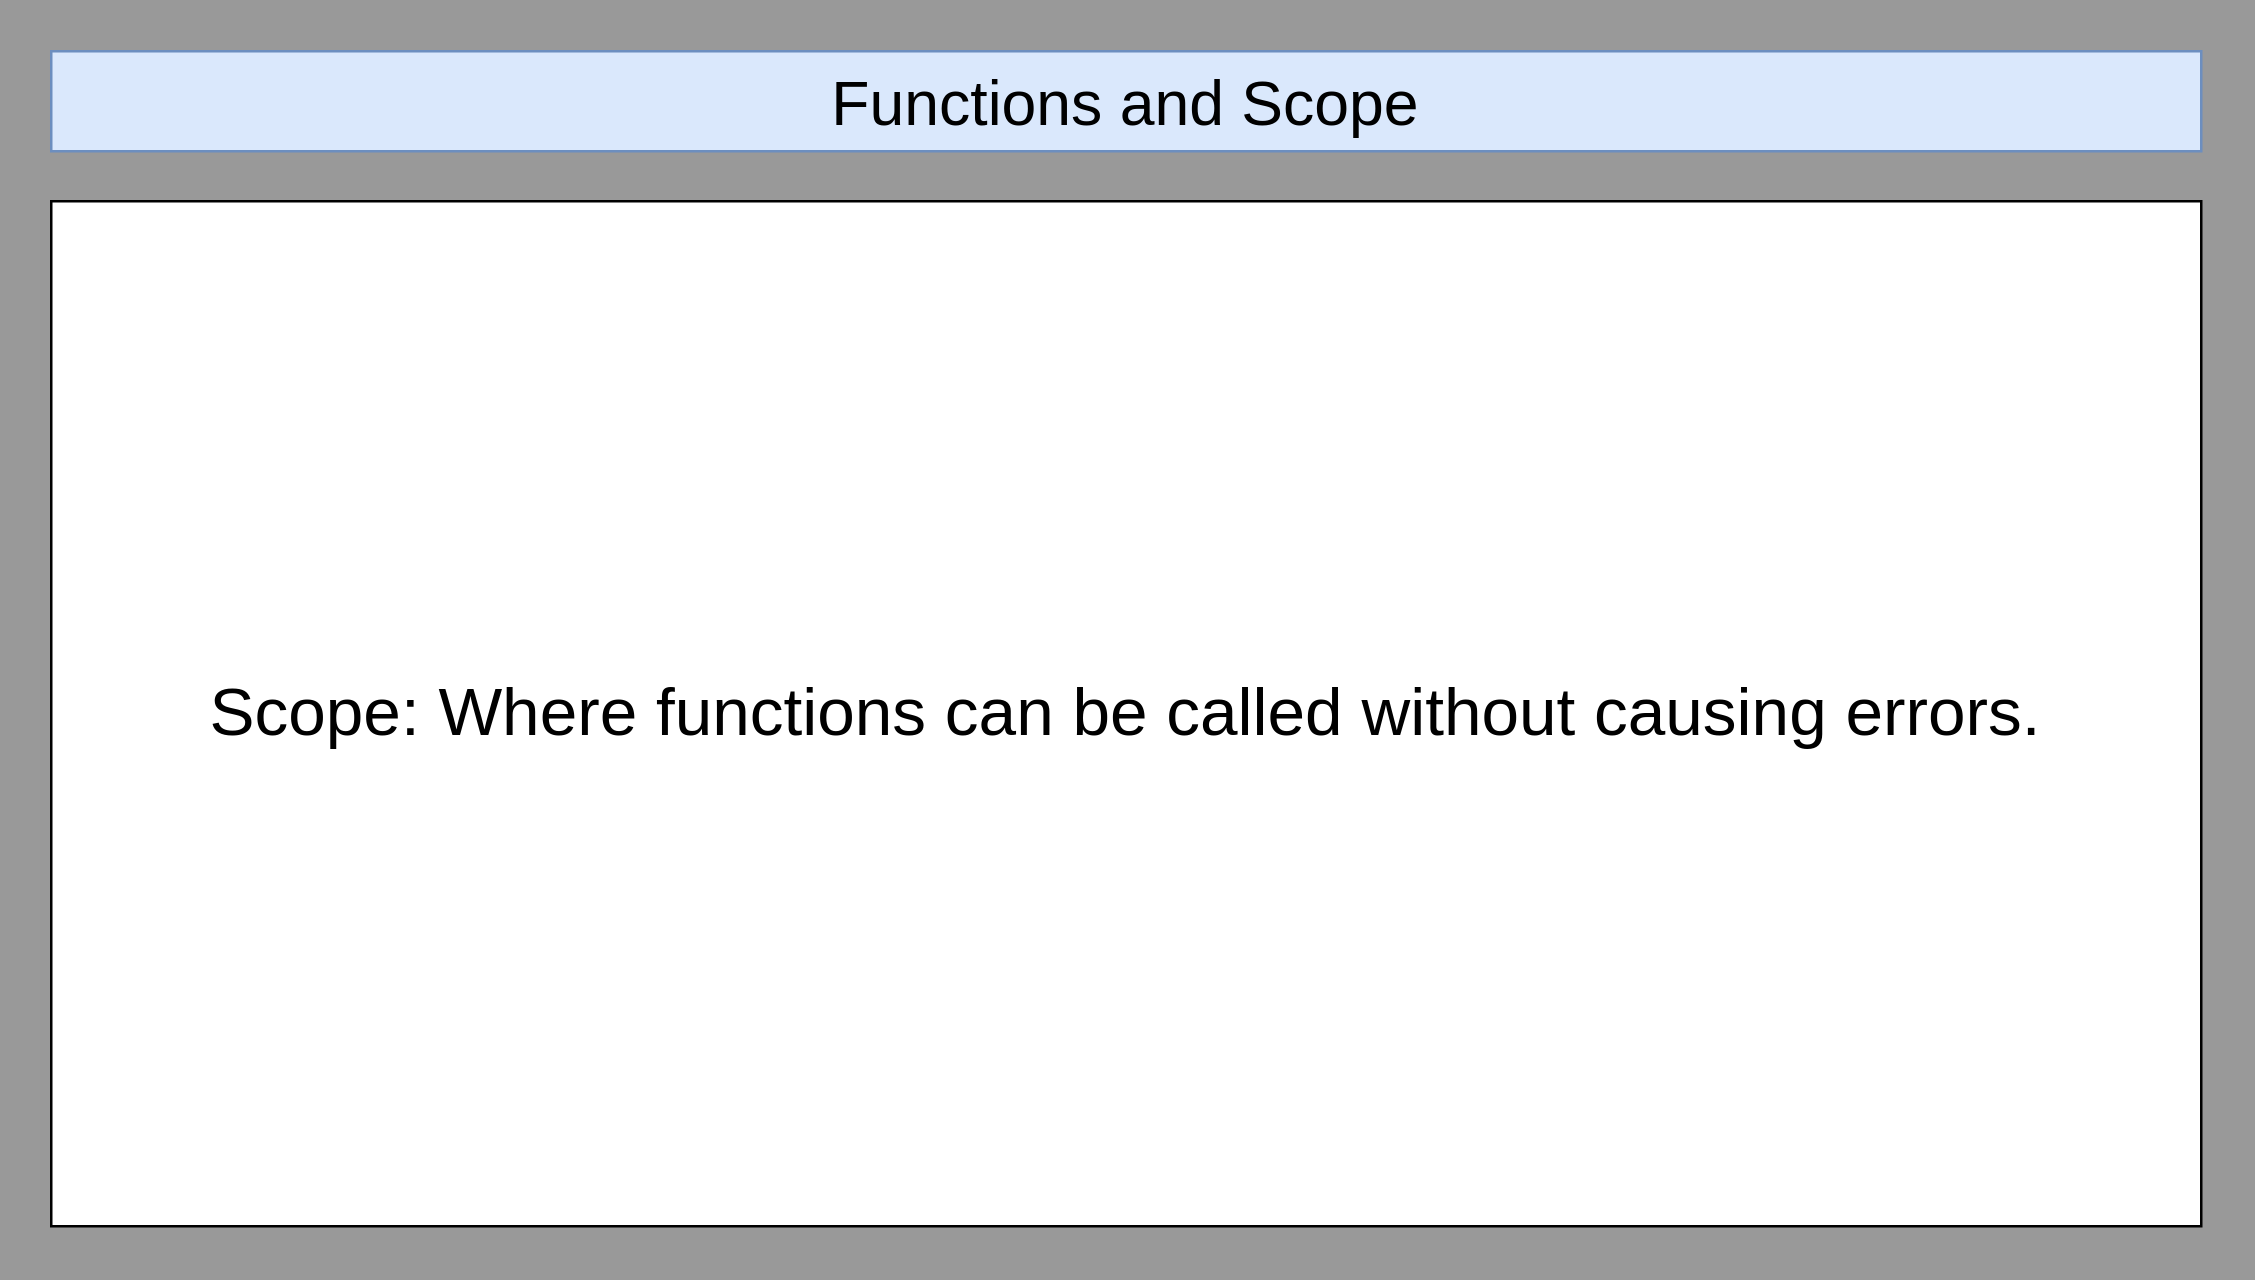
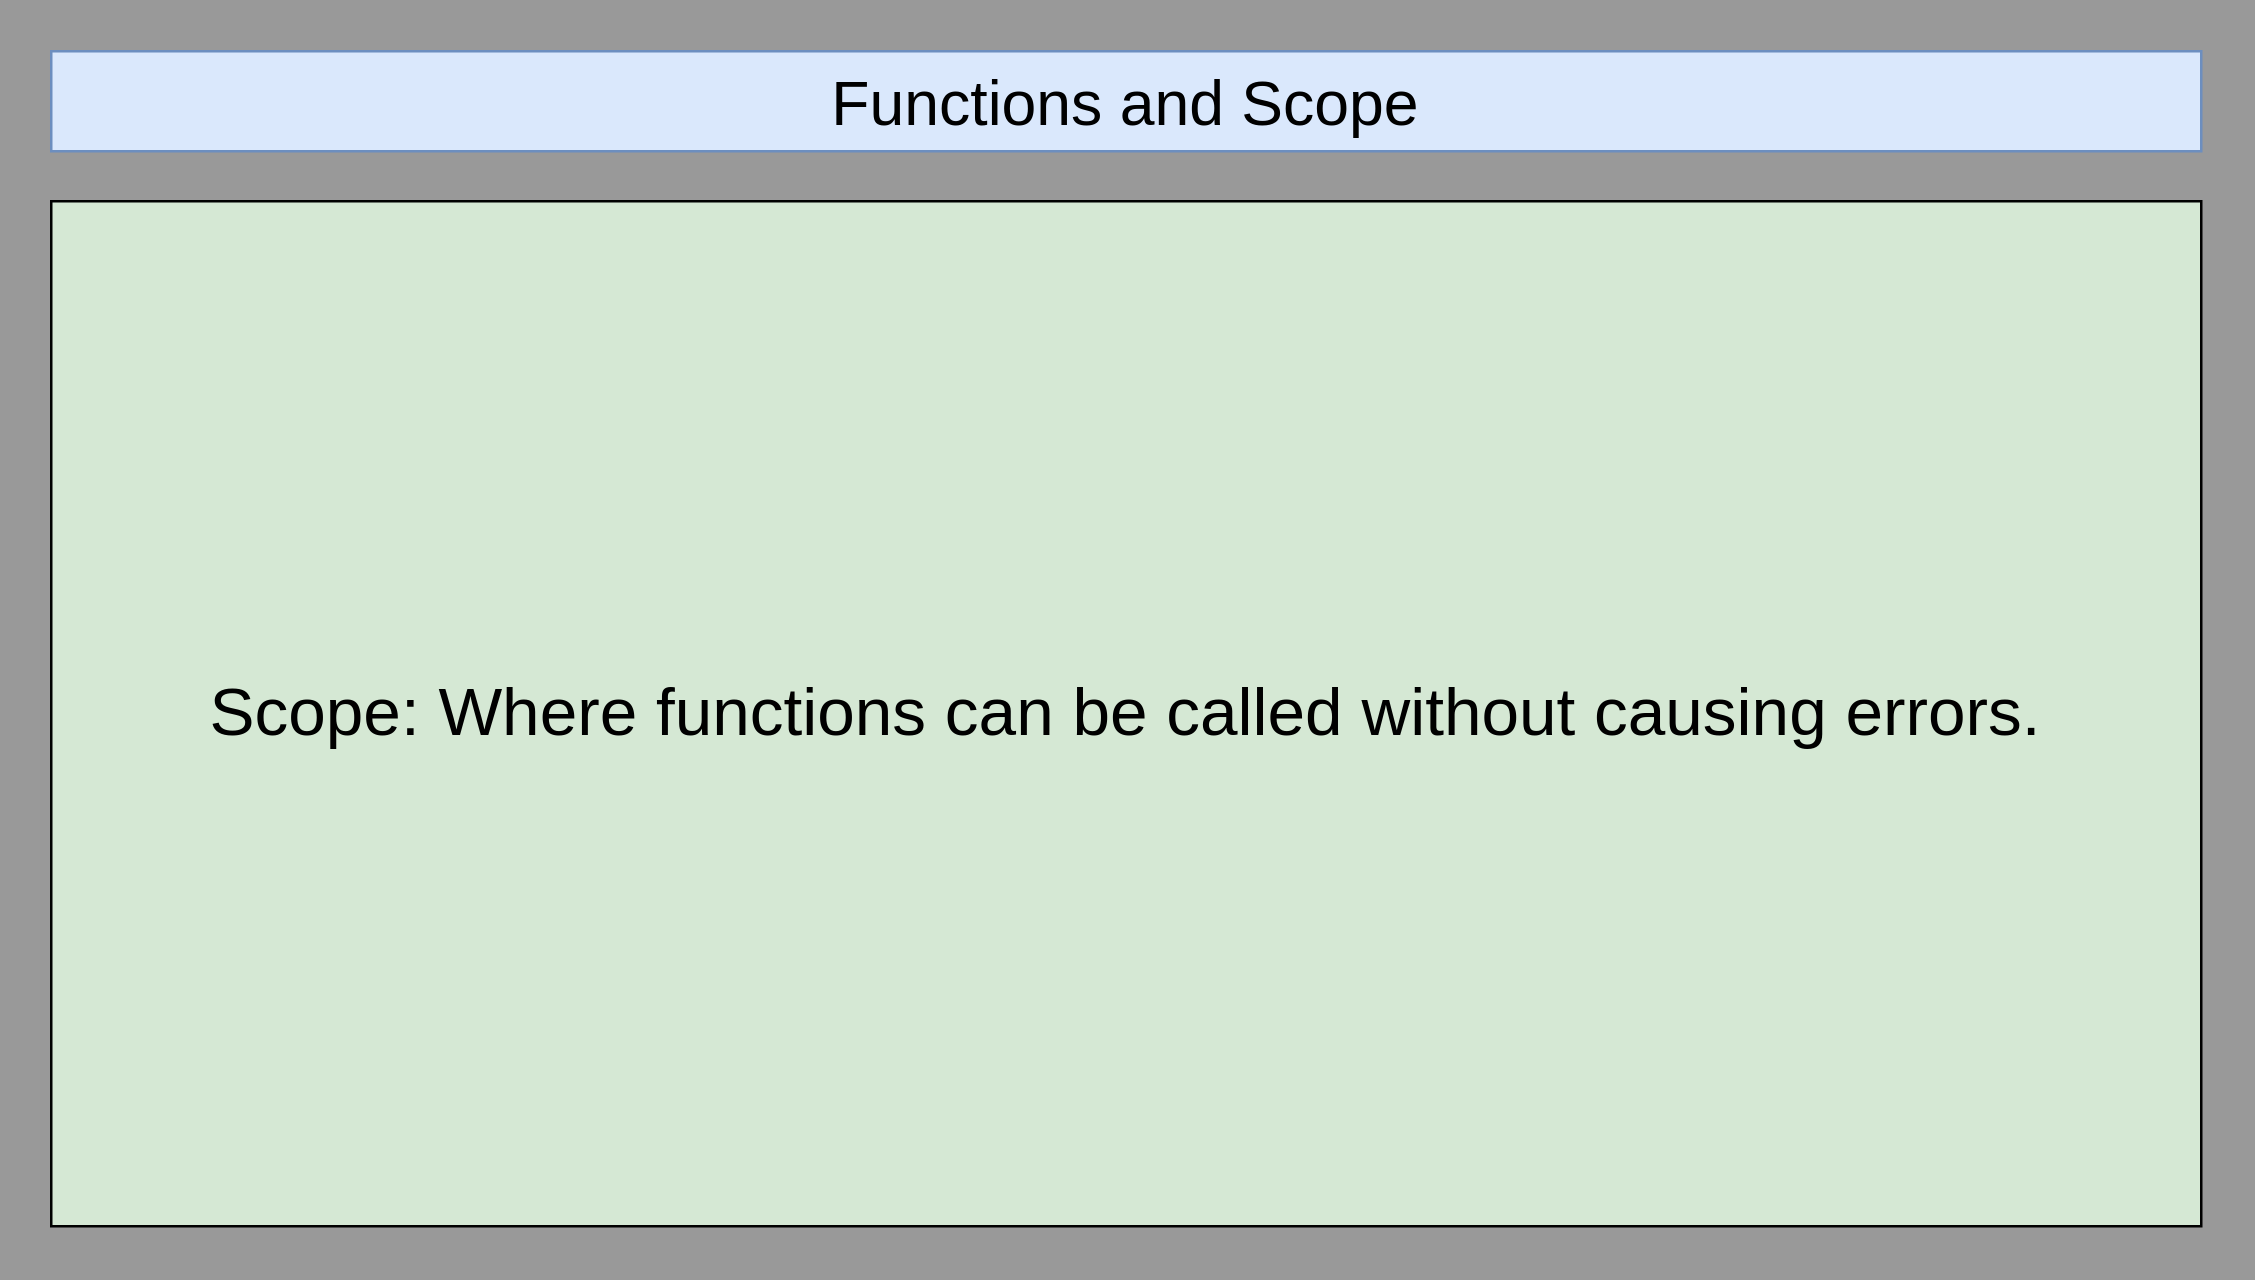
node "Scope: Where functions can be called without causing errors.": fillcolor #ffffff -> #d5e8d4
